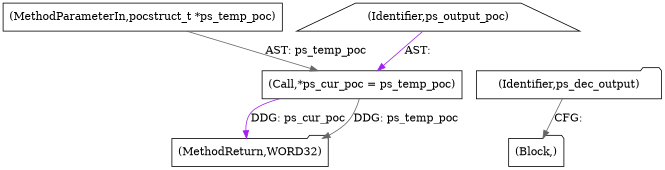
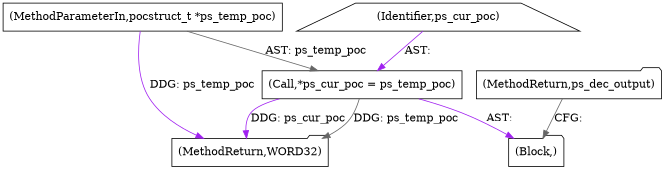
node "(Identifier,ps_output_poc)": label "(Identifier,ps_output_poc)" -> "(Identifier,ps_cur_poc)"
node "(Identifier,ps_dec_output)": label "(Identifier,ps_dec_output)" -> "(MethodReturn,ps_dec_output)"
edge "(MethodParameterIn,pocstruct_t *ps_temp_poc)" -> "(MethodReturn,WORD32)": added, label "DDG: ps_temp_poc"
edge "(Call,*ps_cur_poc = ps_temp_poc)" -> "(Block,)": added, label "AST:"
